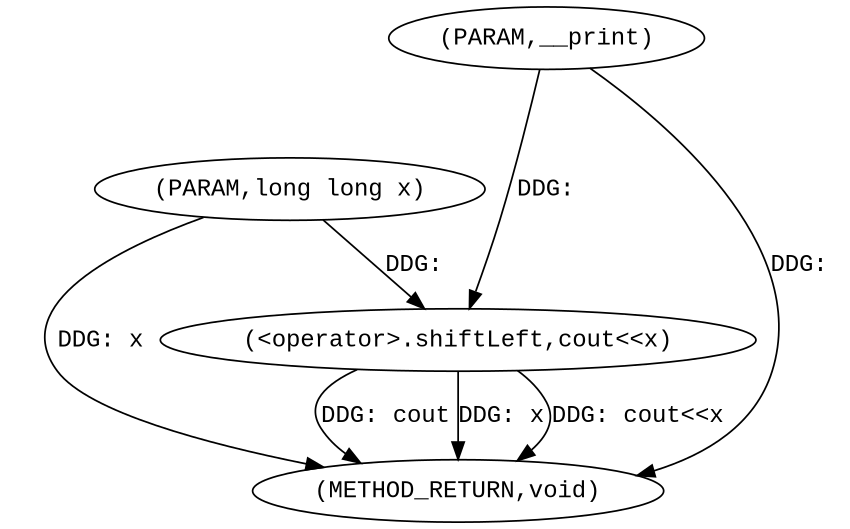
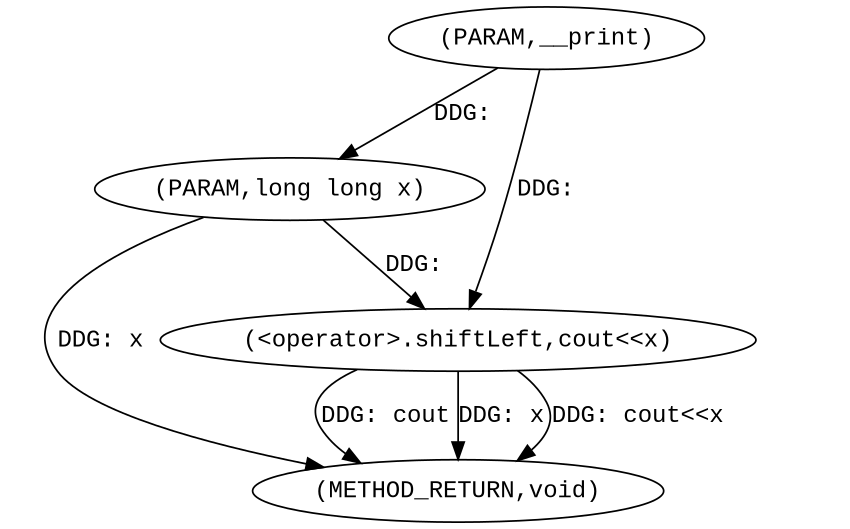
edge "(PARAM,__print)" -> "(METHOD_RETURN,void)": now "(PARAM,__print)" -> "(PARAM,long long x)"
